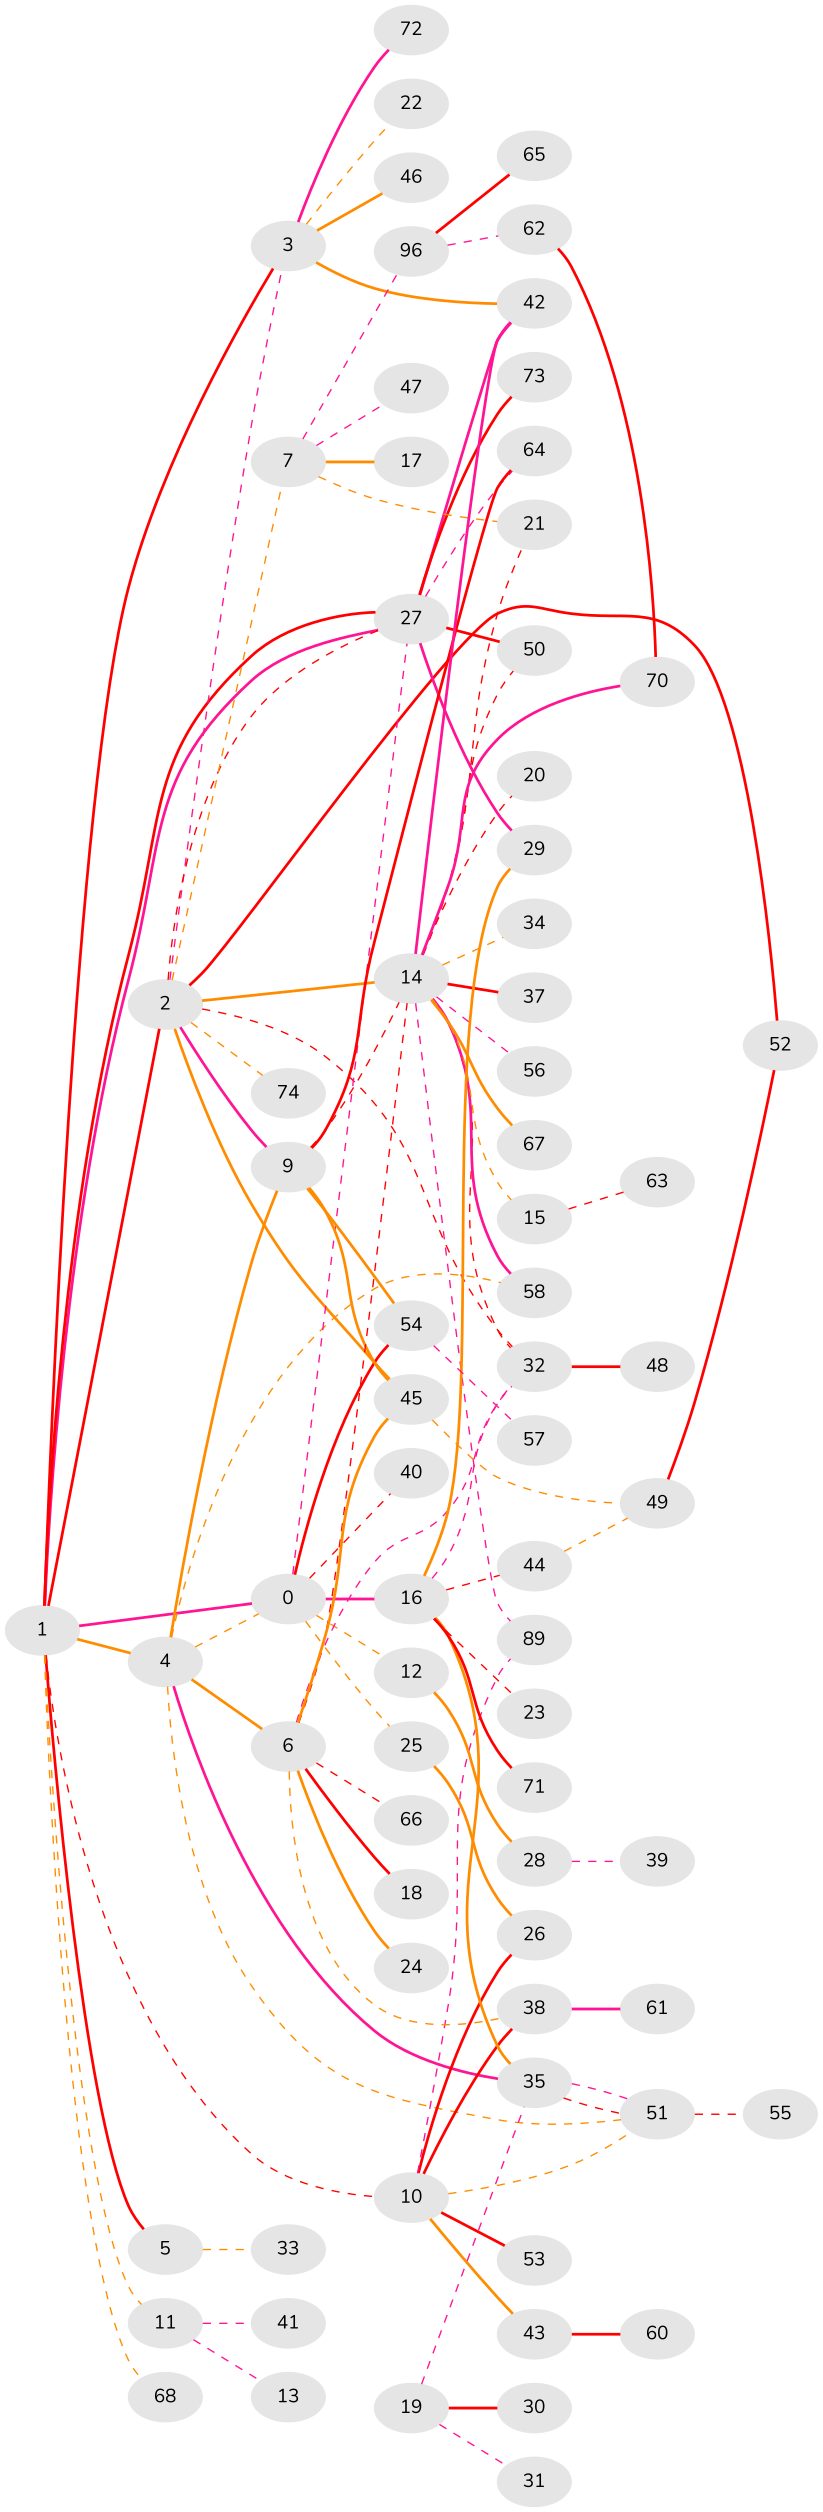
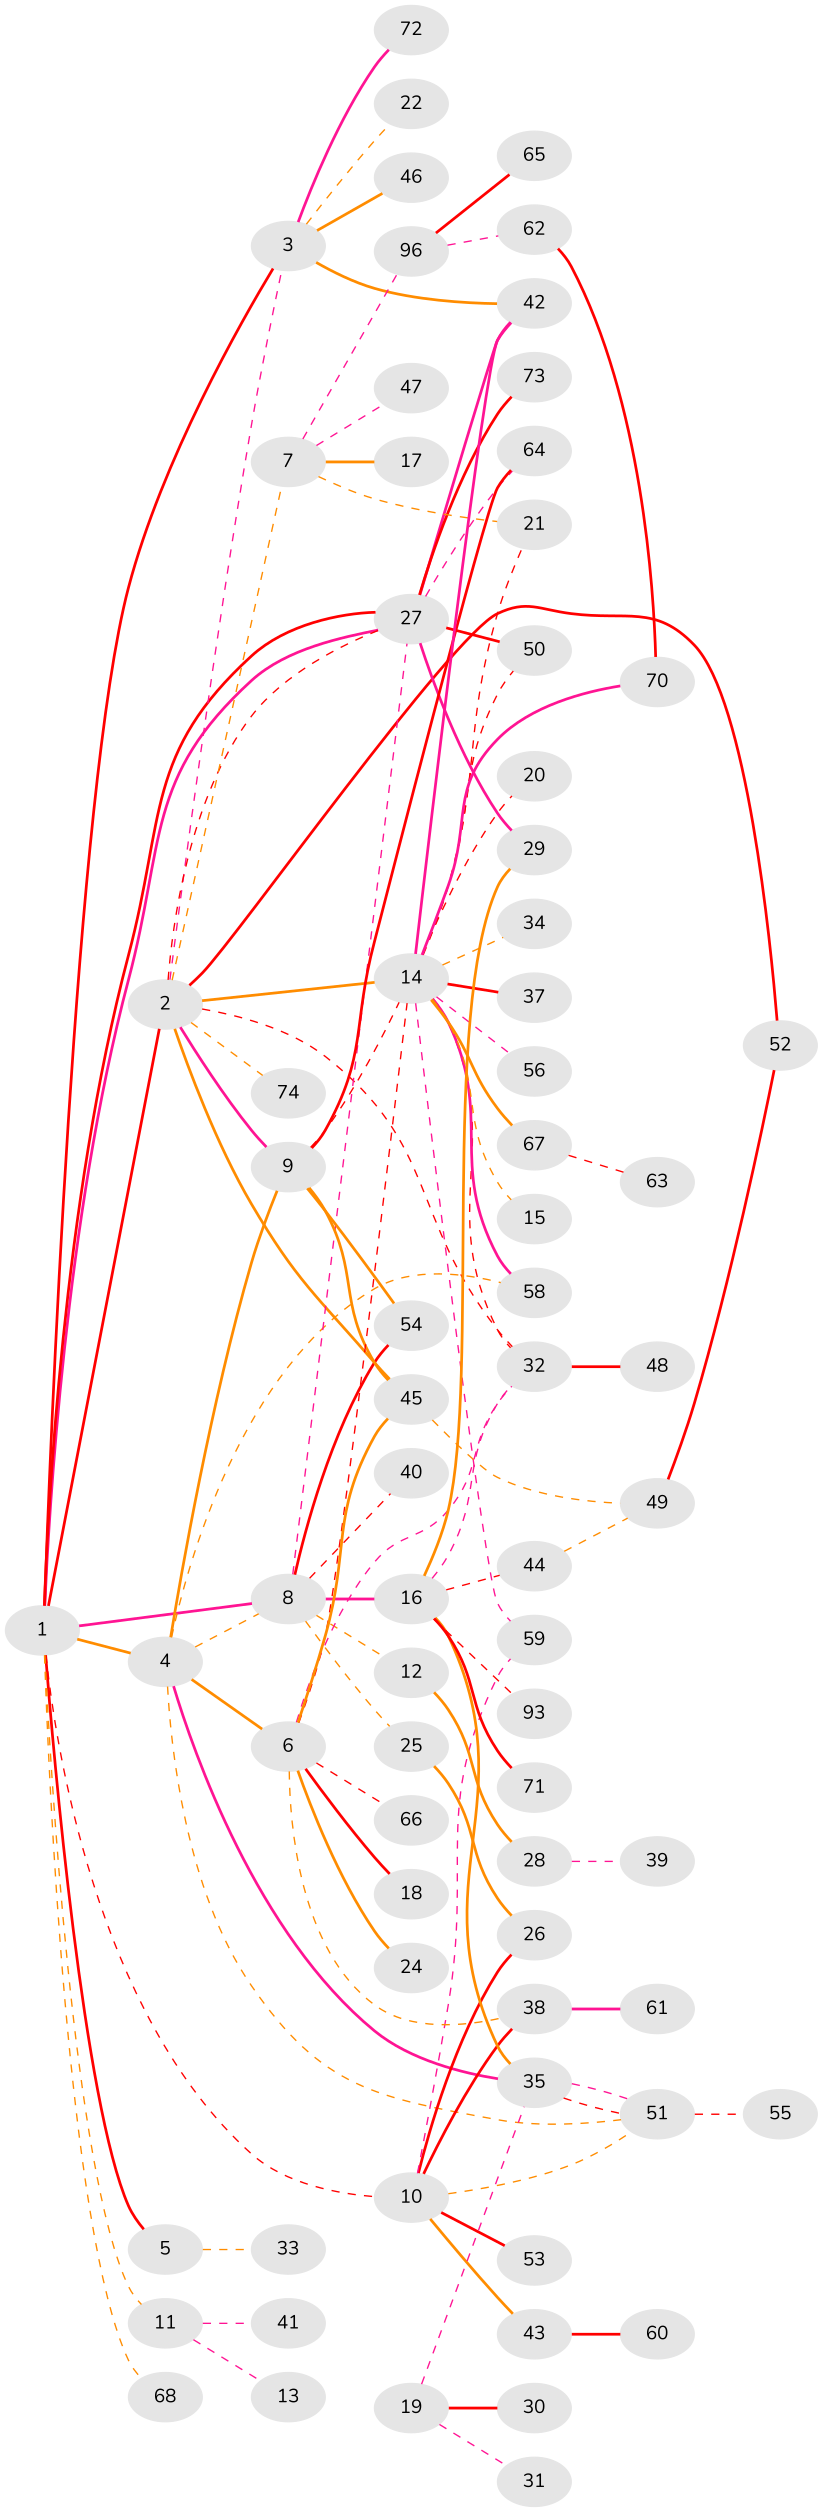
edge "63" -- "15": now "63" -- "67"
node "57": removed
node "0": label "0" -> "8"
node "89": label "89" -> "59"
node "23": label "23" -> "93"
